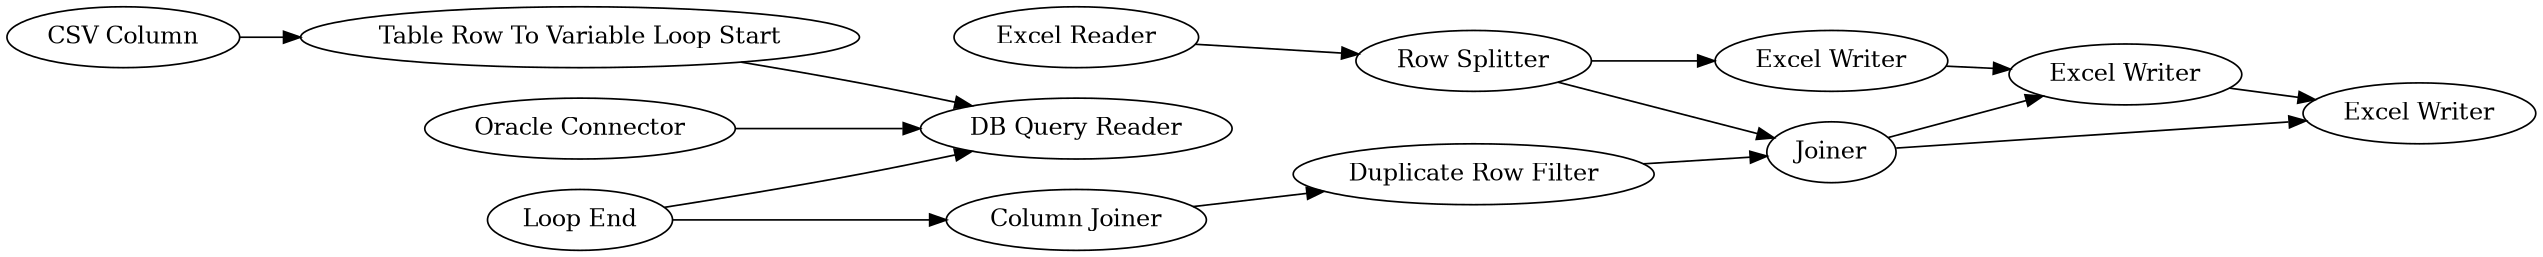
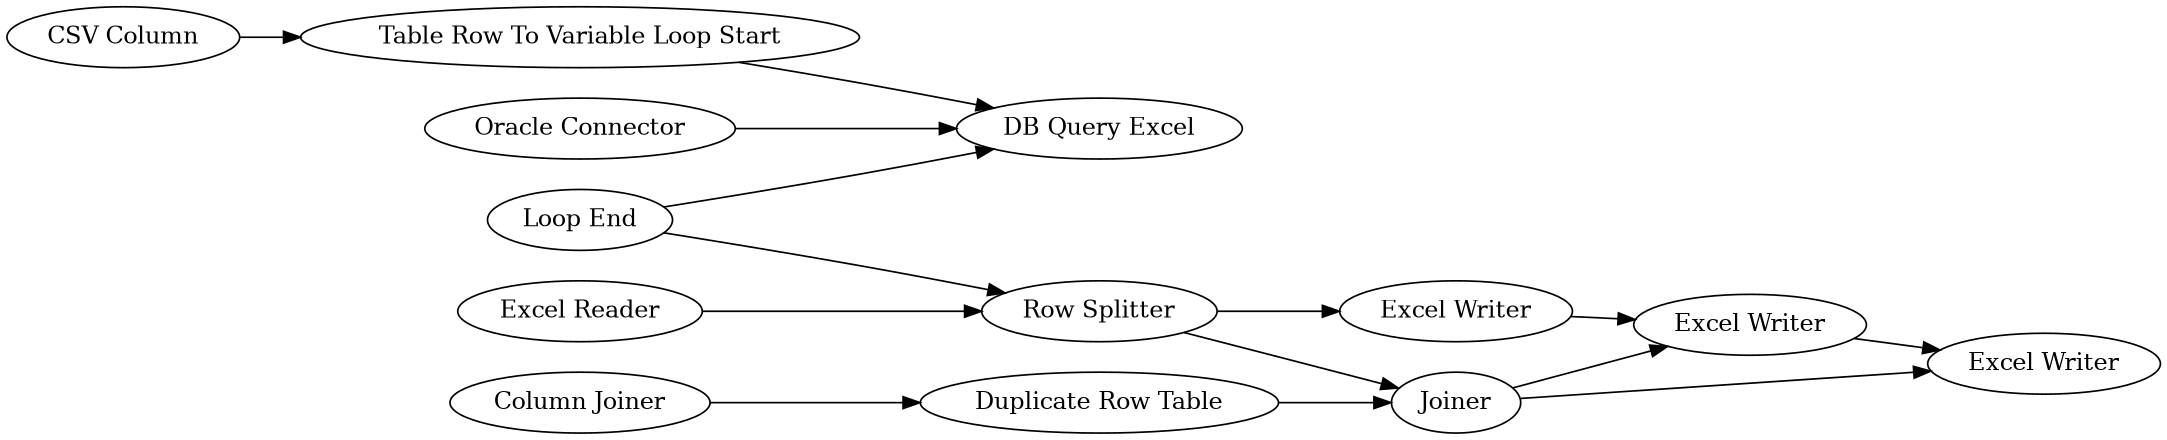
node "DB Query Reader": label "DB Query Reader" -> "DB Query Excel"
node "Duplicate Row Filter": label "Duplicate Row Filter" -> "Duplicate Row Table"
edge "Loop End" -> "Column Joiner": now "Loop End" -> "Row Splitter"
